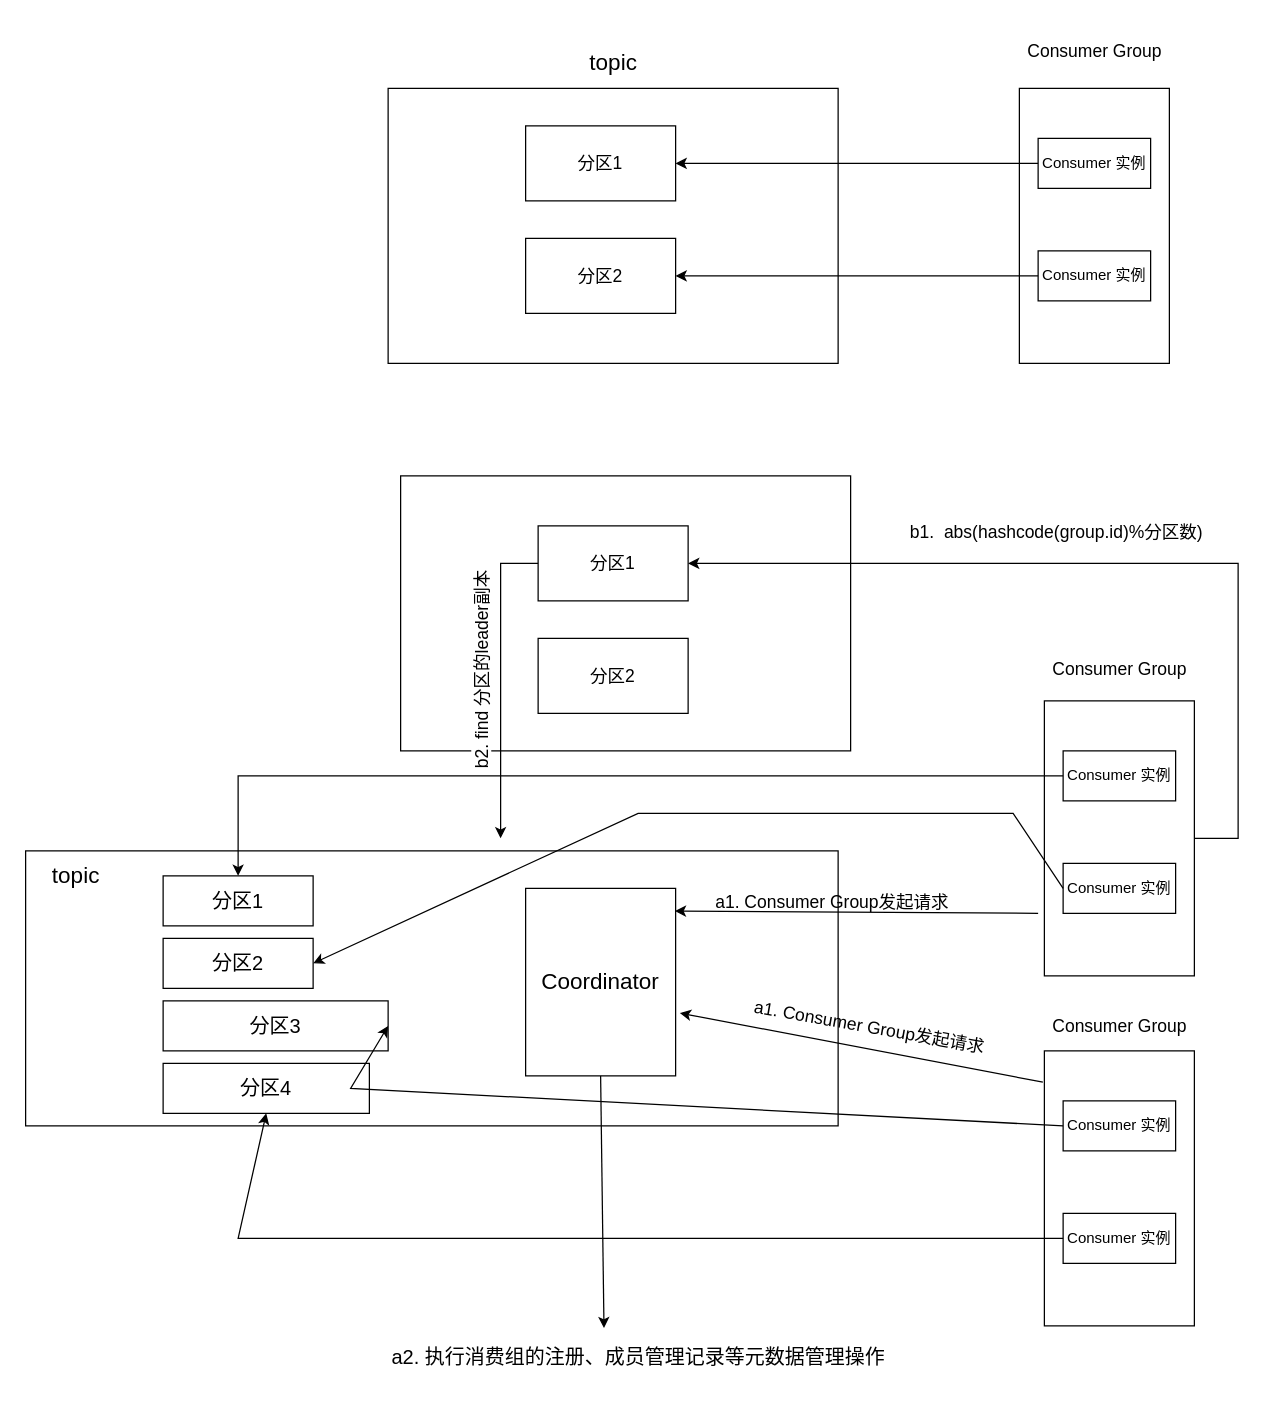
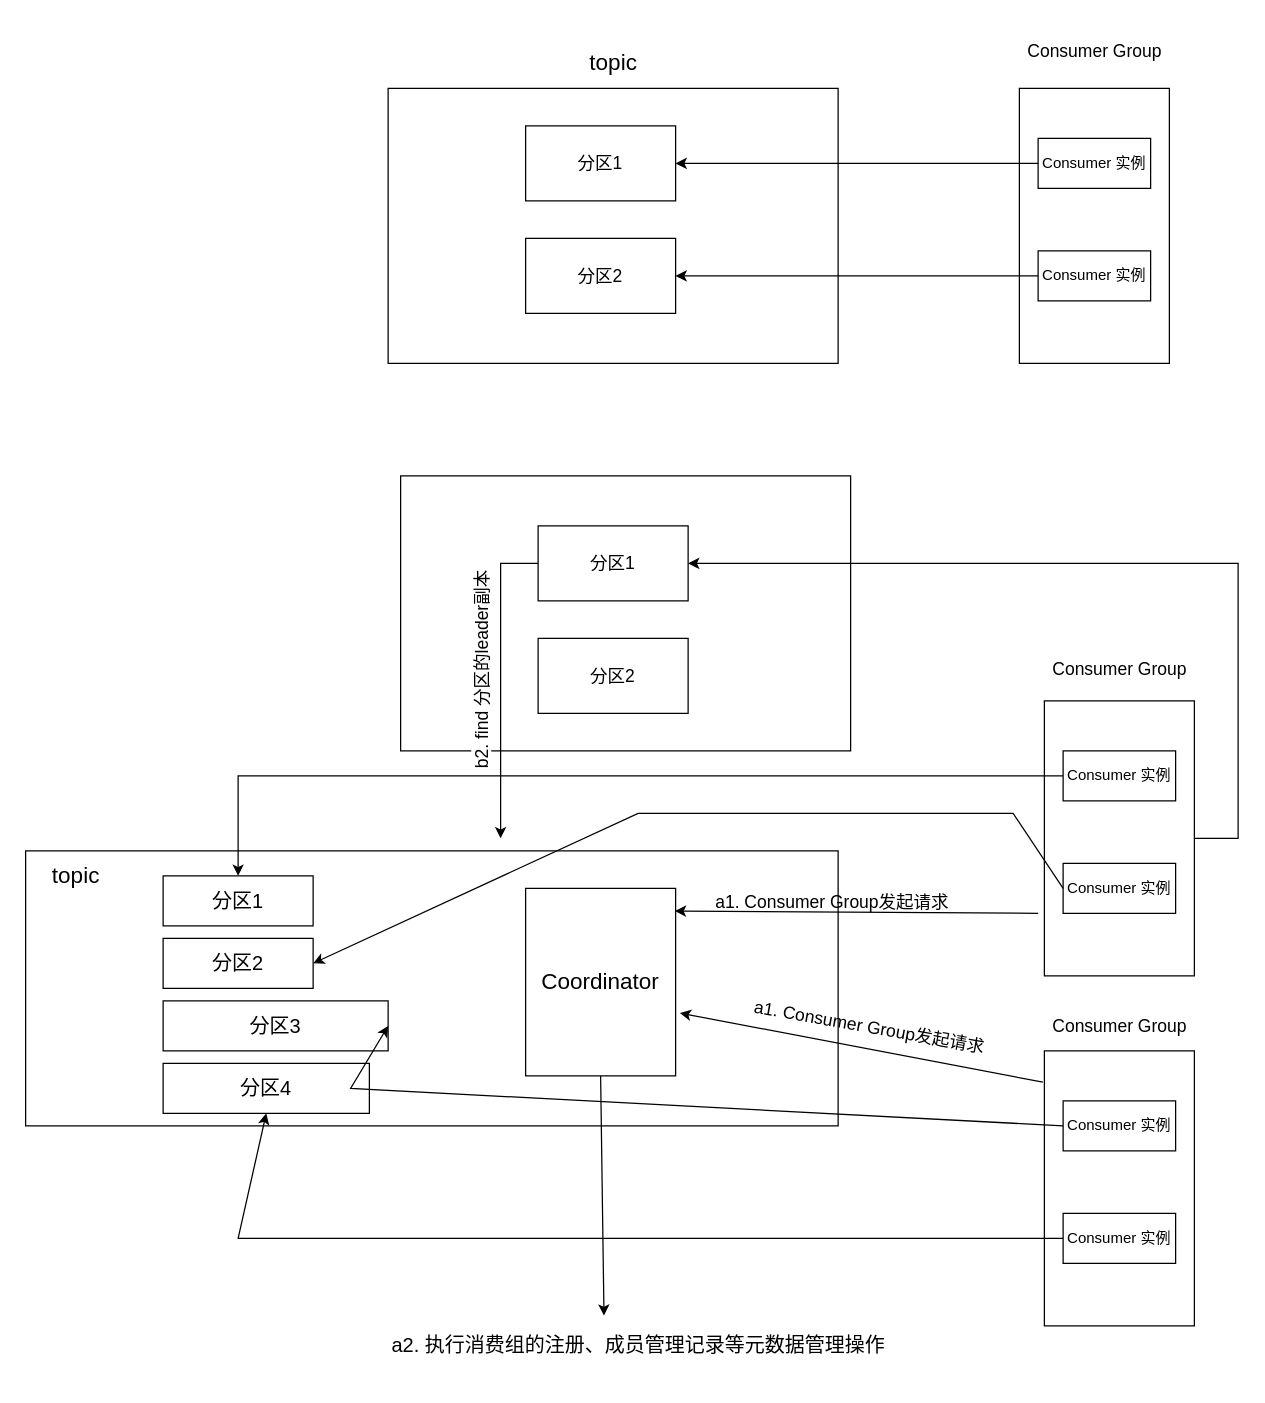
node "b1. abs(hashcode(group.id)%分区数)": removed
node "a2. 执行消费组的注册、成员管理记录等元数据管理操作": moved (638, 1357) -> (638, 1344)
